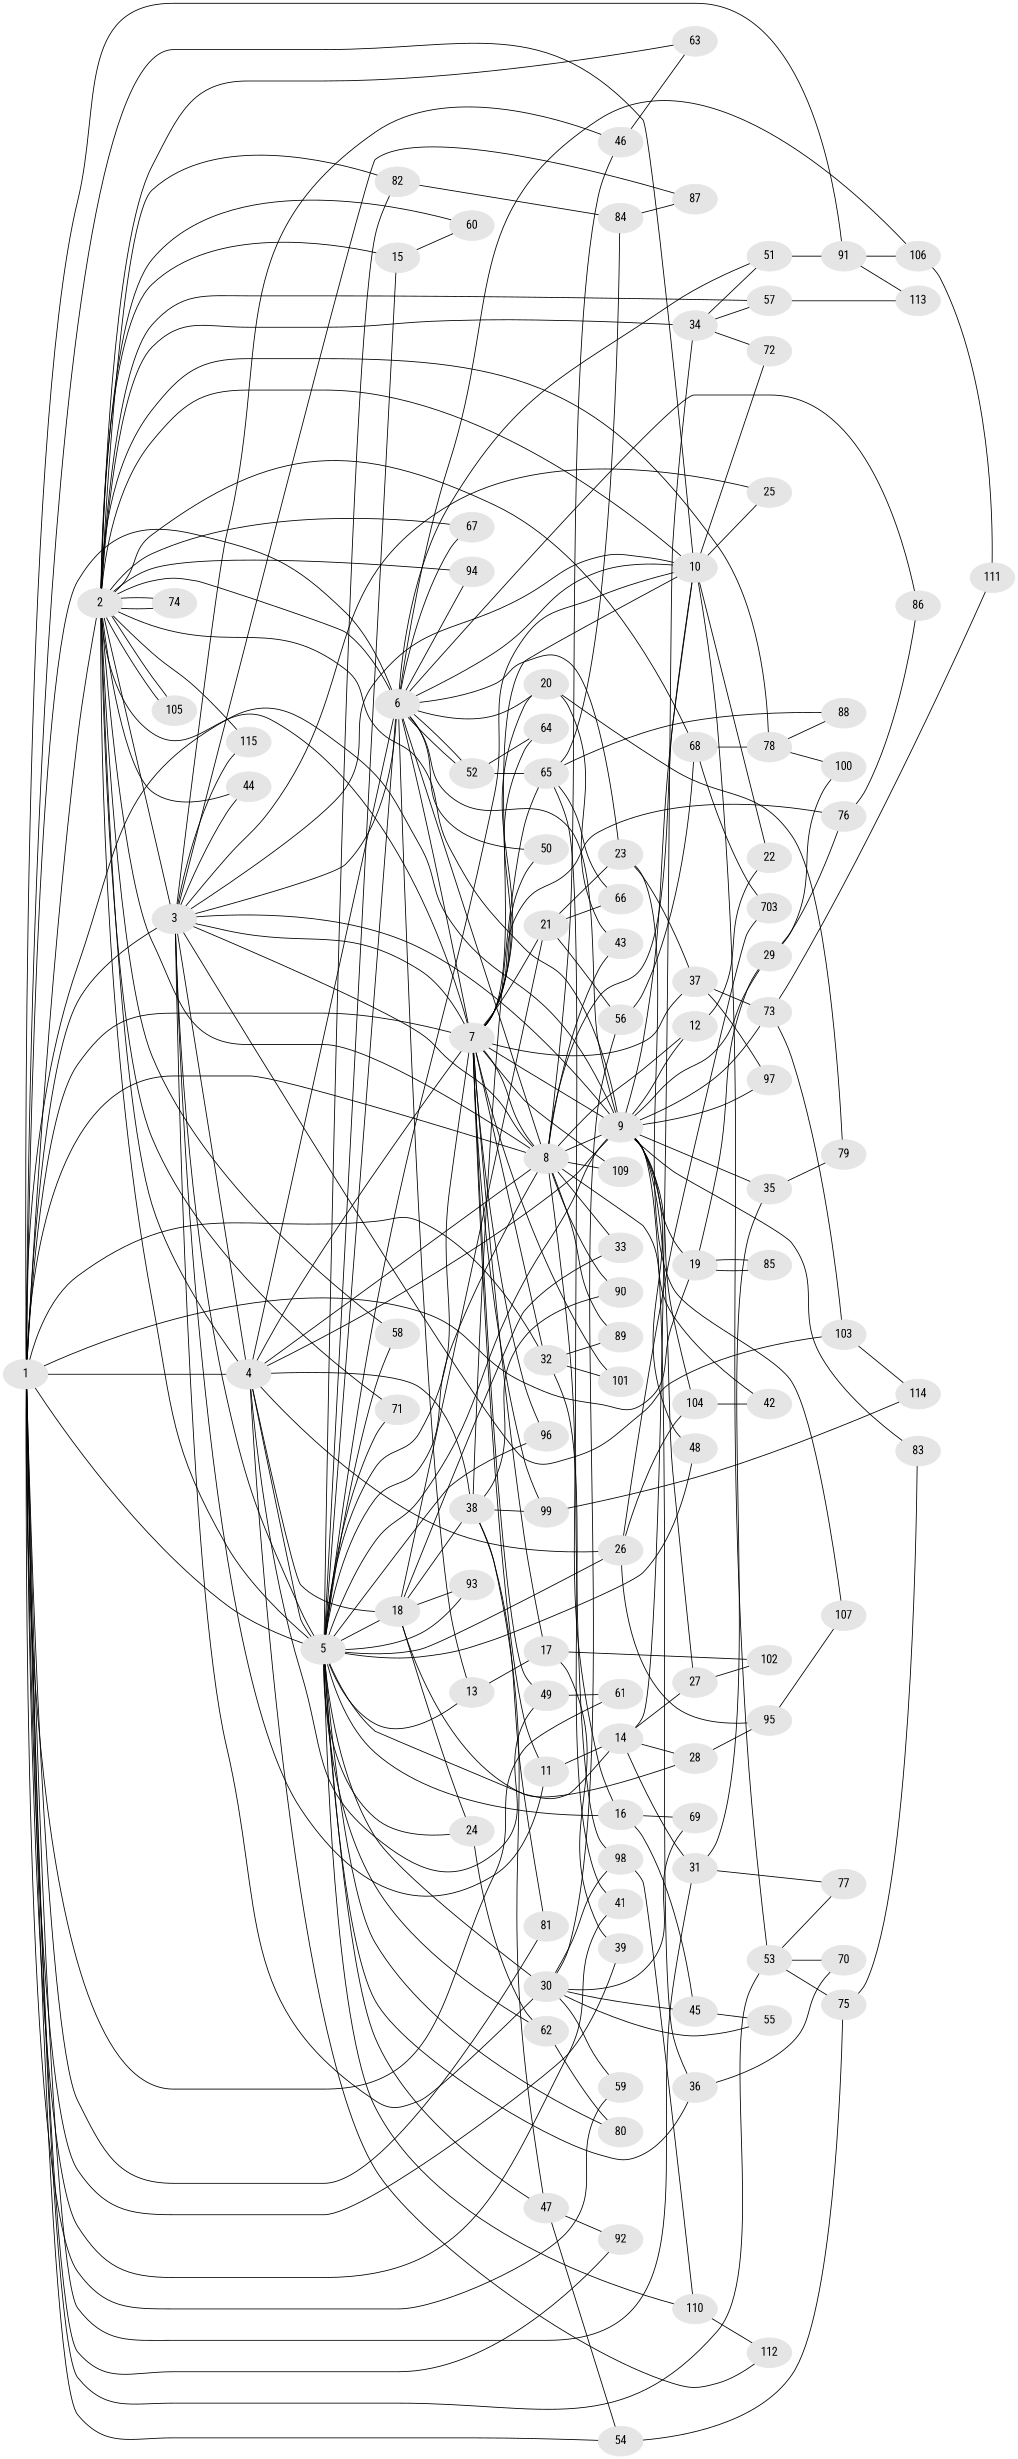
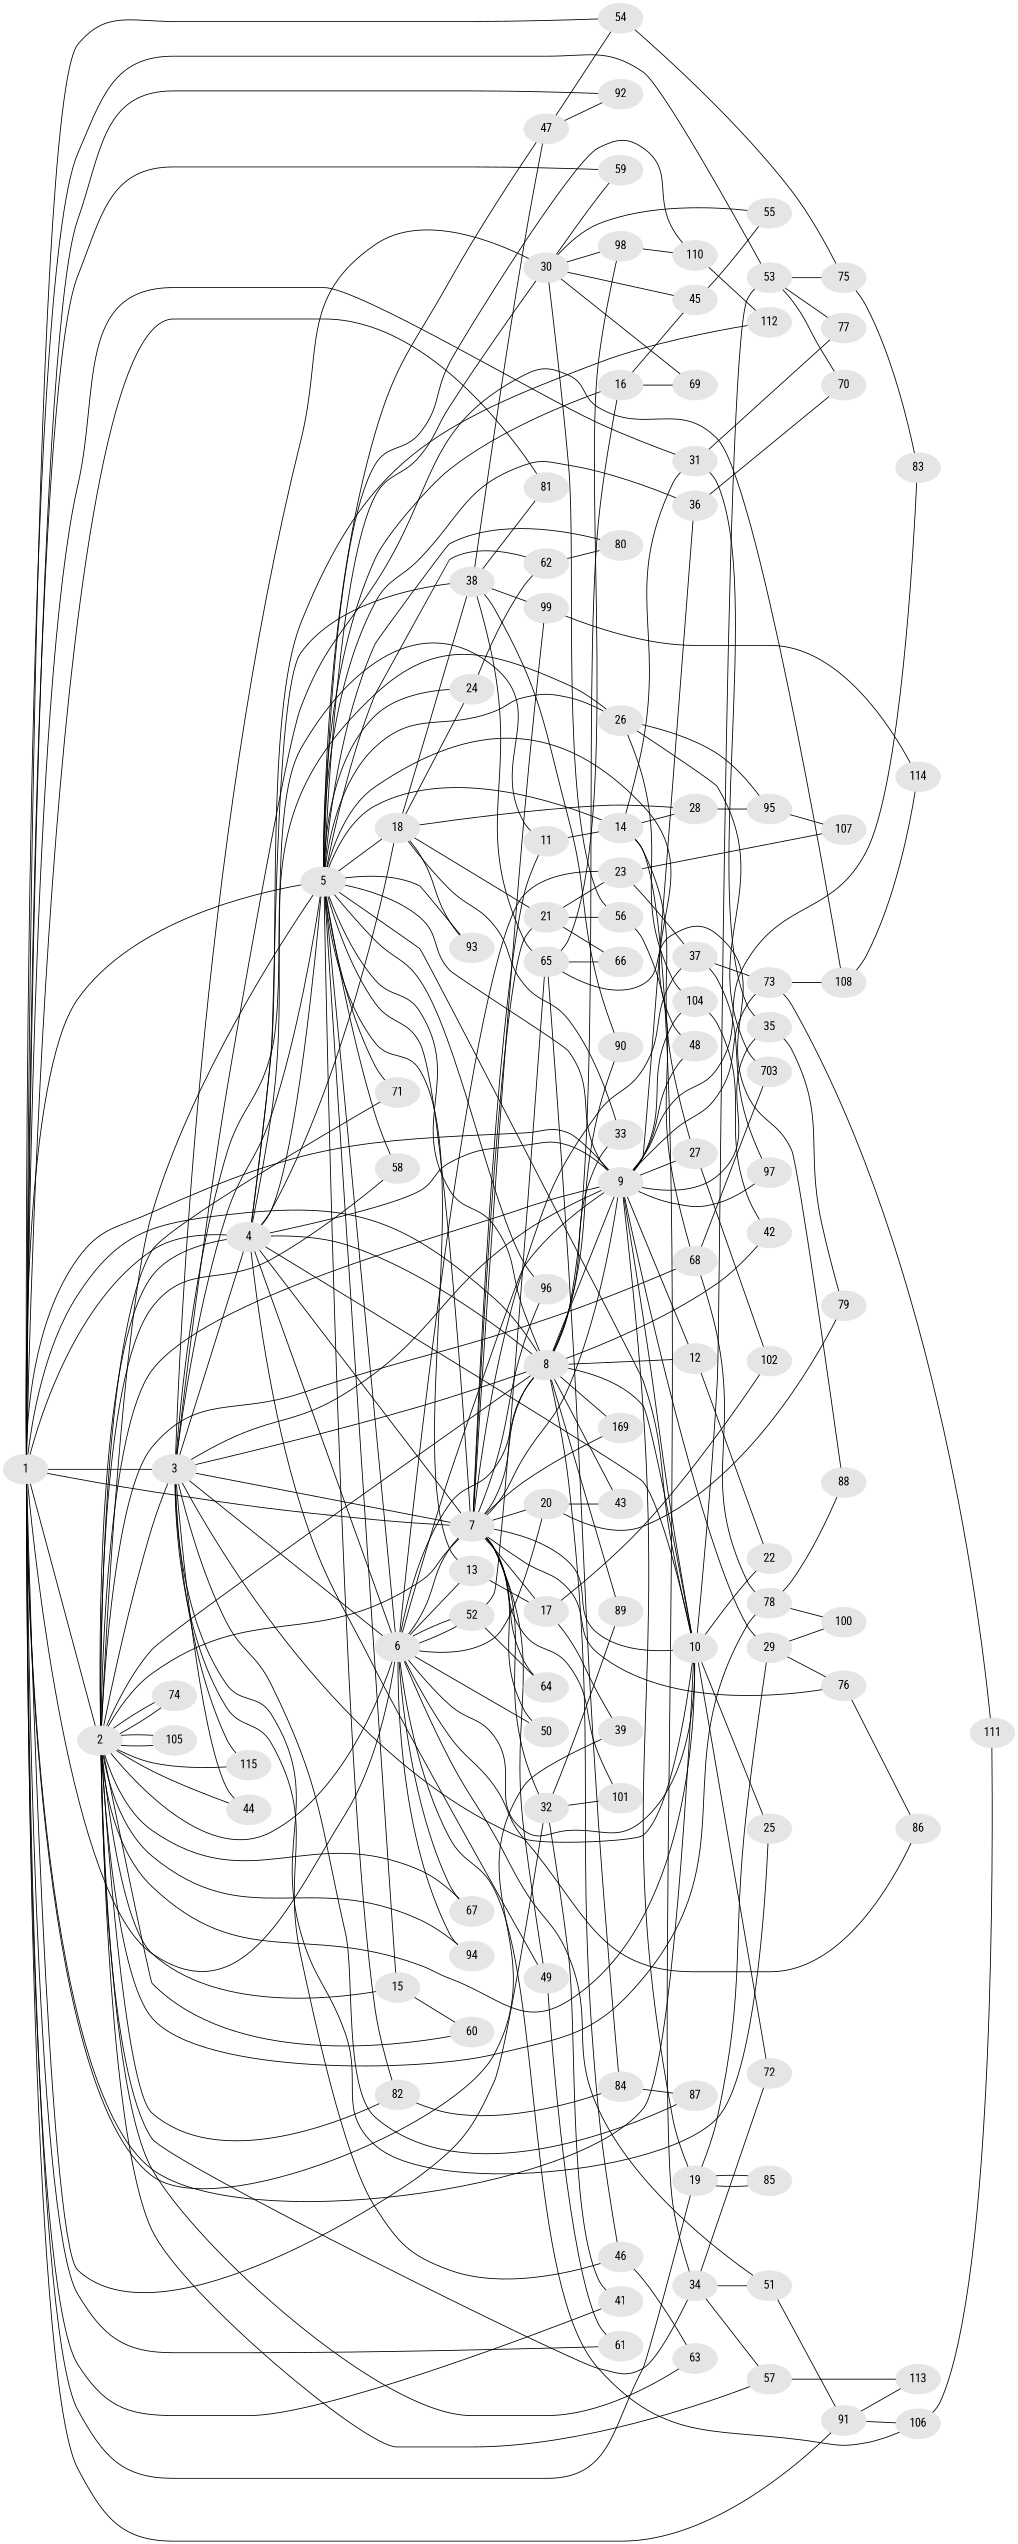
node "109": label "109" -> "169"
node "103": label "103" -> "108"
edge "4" -- "10": added
